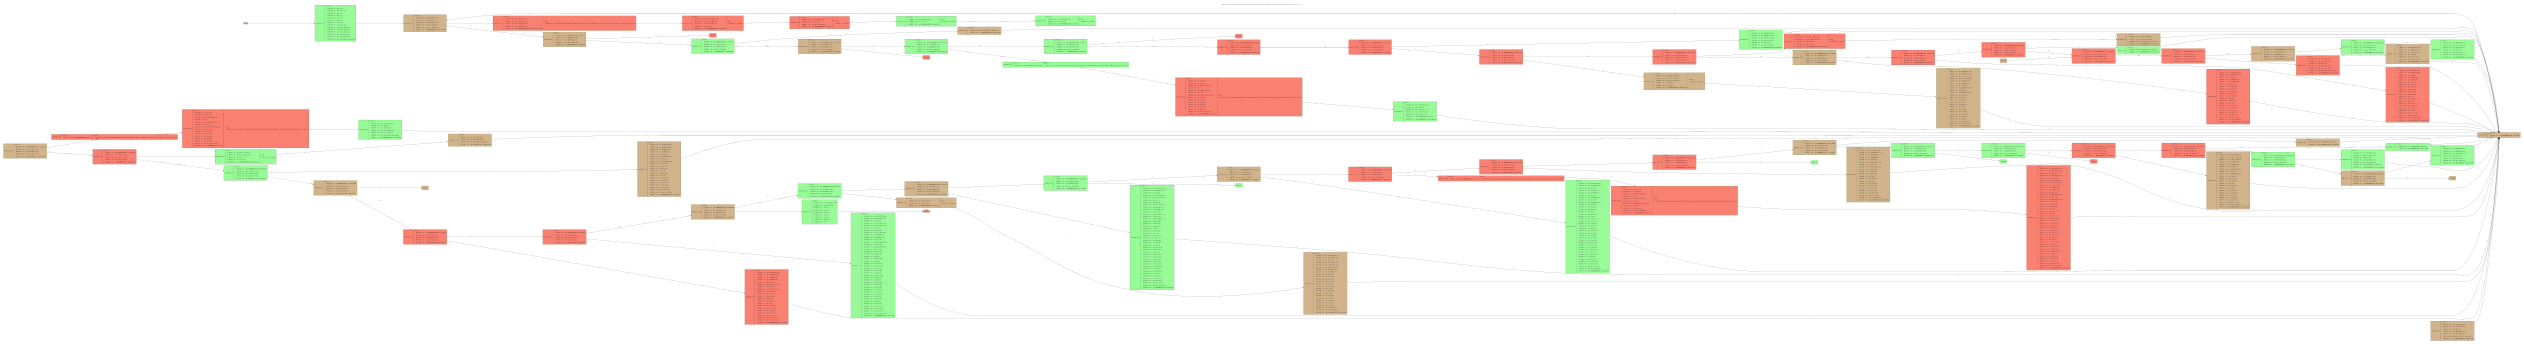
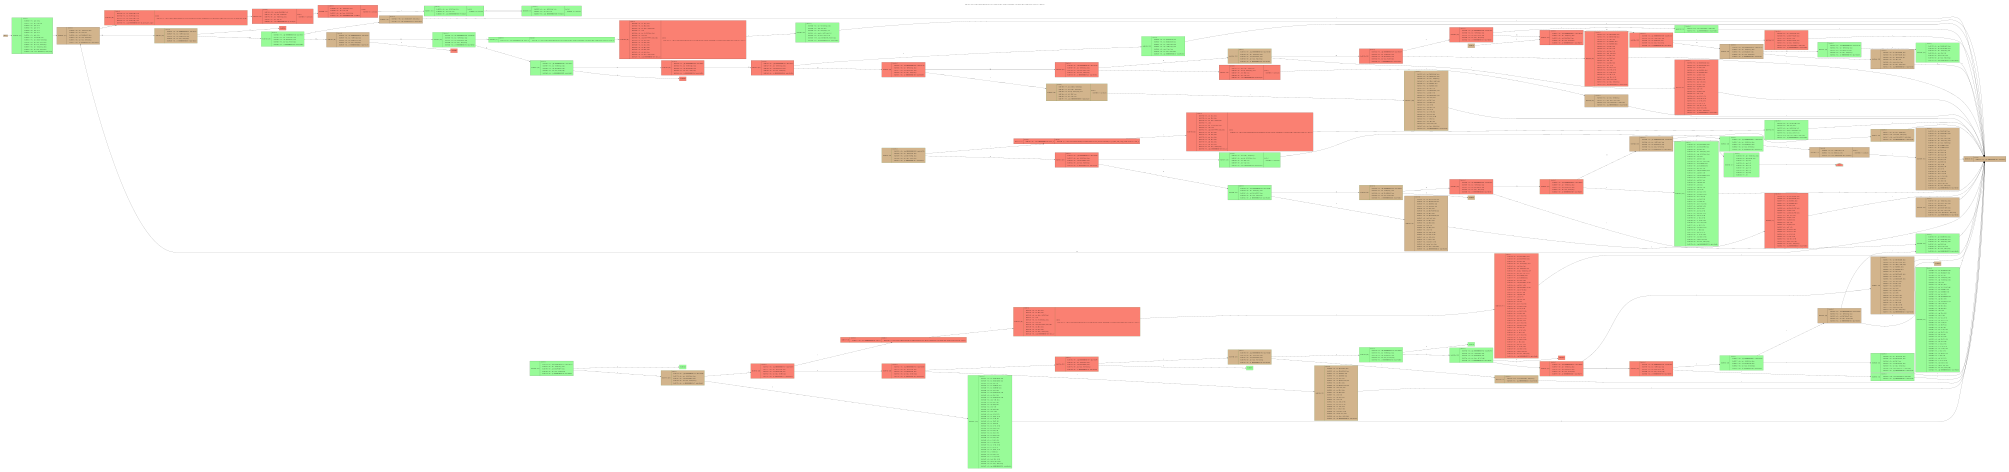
node "0x4016de [28]": removed
